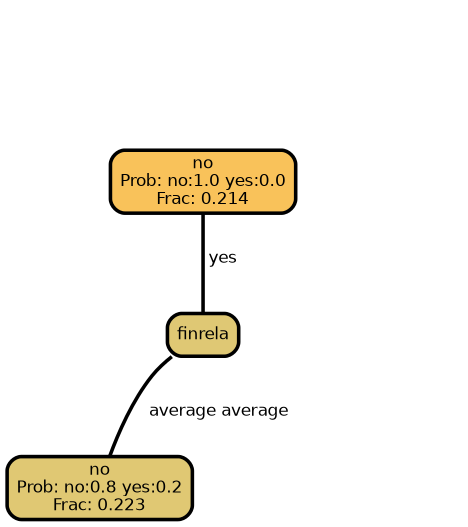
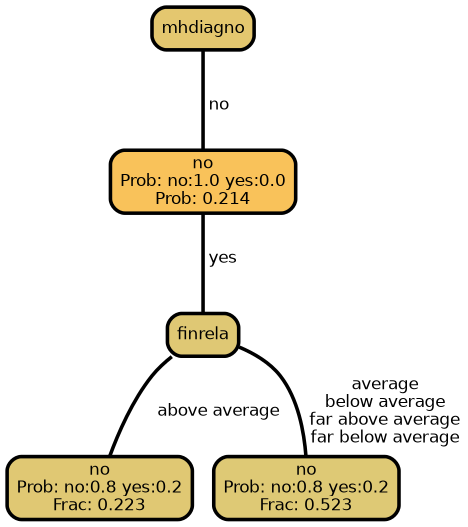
node "mhdiagno": added
node "no Prob: no:1.0 yes:0.0 Frac: 0.214": label "no Prob: no:1.0 yes:0.0 Frac: 0.214" -> "no Prob: no:1.0 yes:0.0 Prob: 0.214"
edge "finrela" -- "no Prob: no:0.8 yes:0.2 Frac: 0.223": label " average average" -> " above average"
node "no Prob: no:0.8 yes:0.2 Frac: 0.523": added
